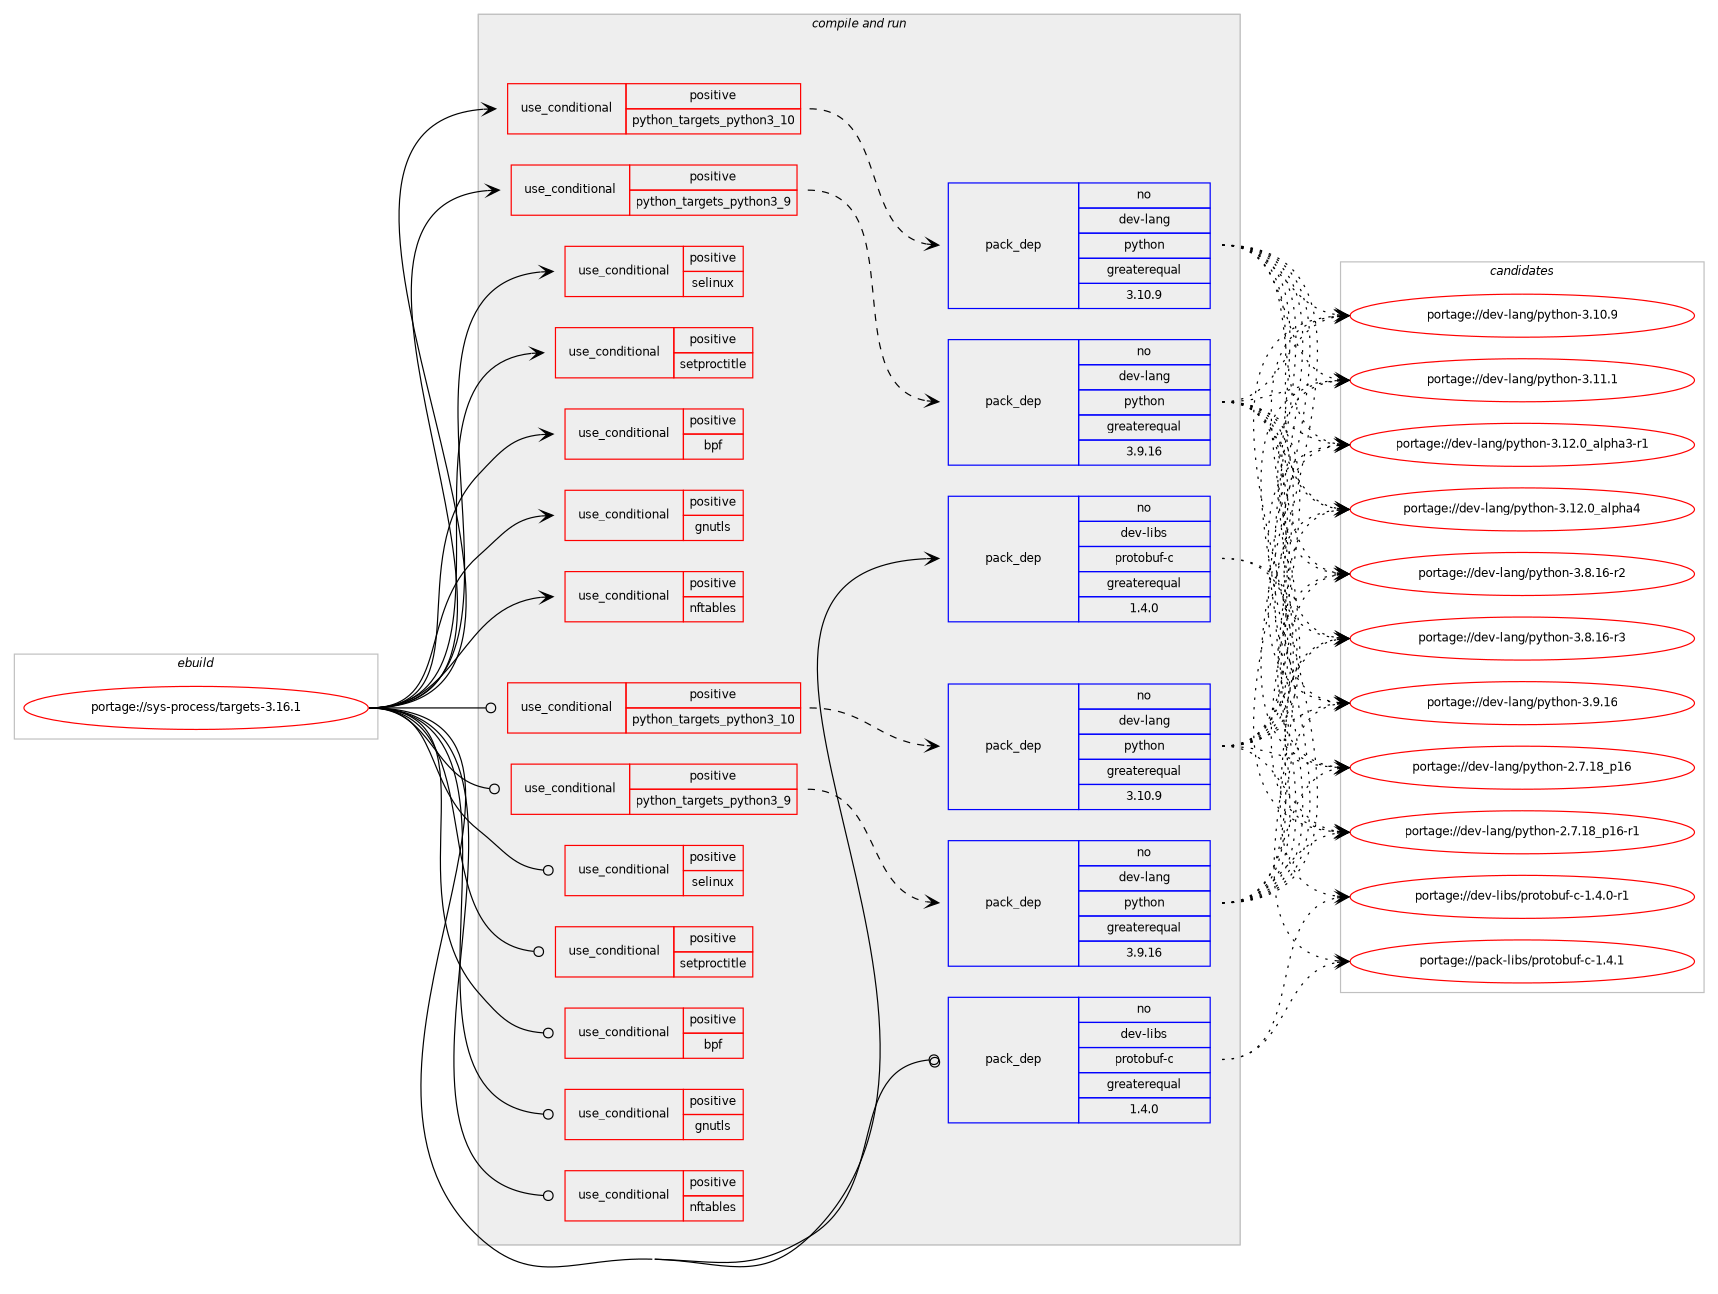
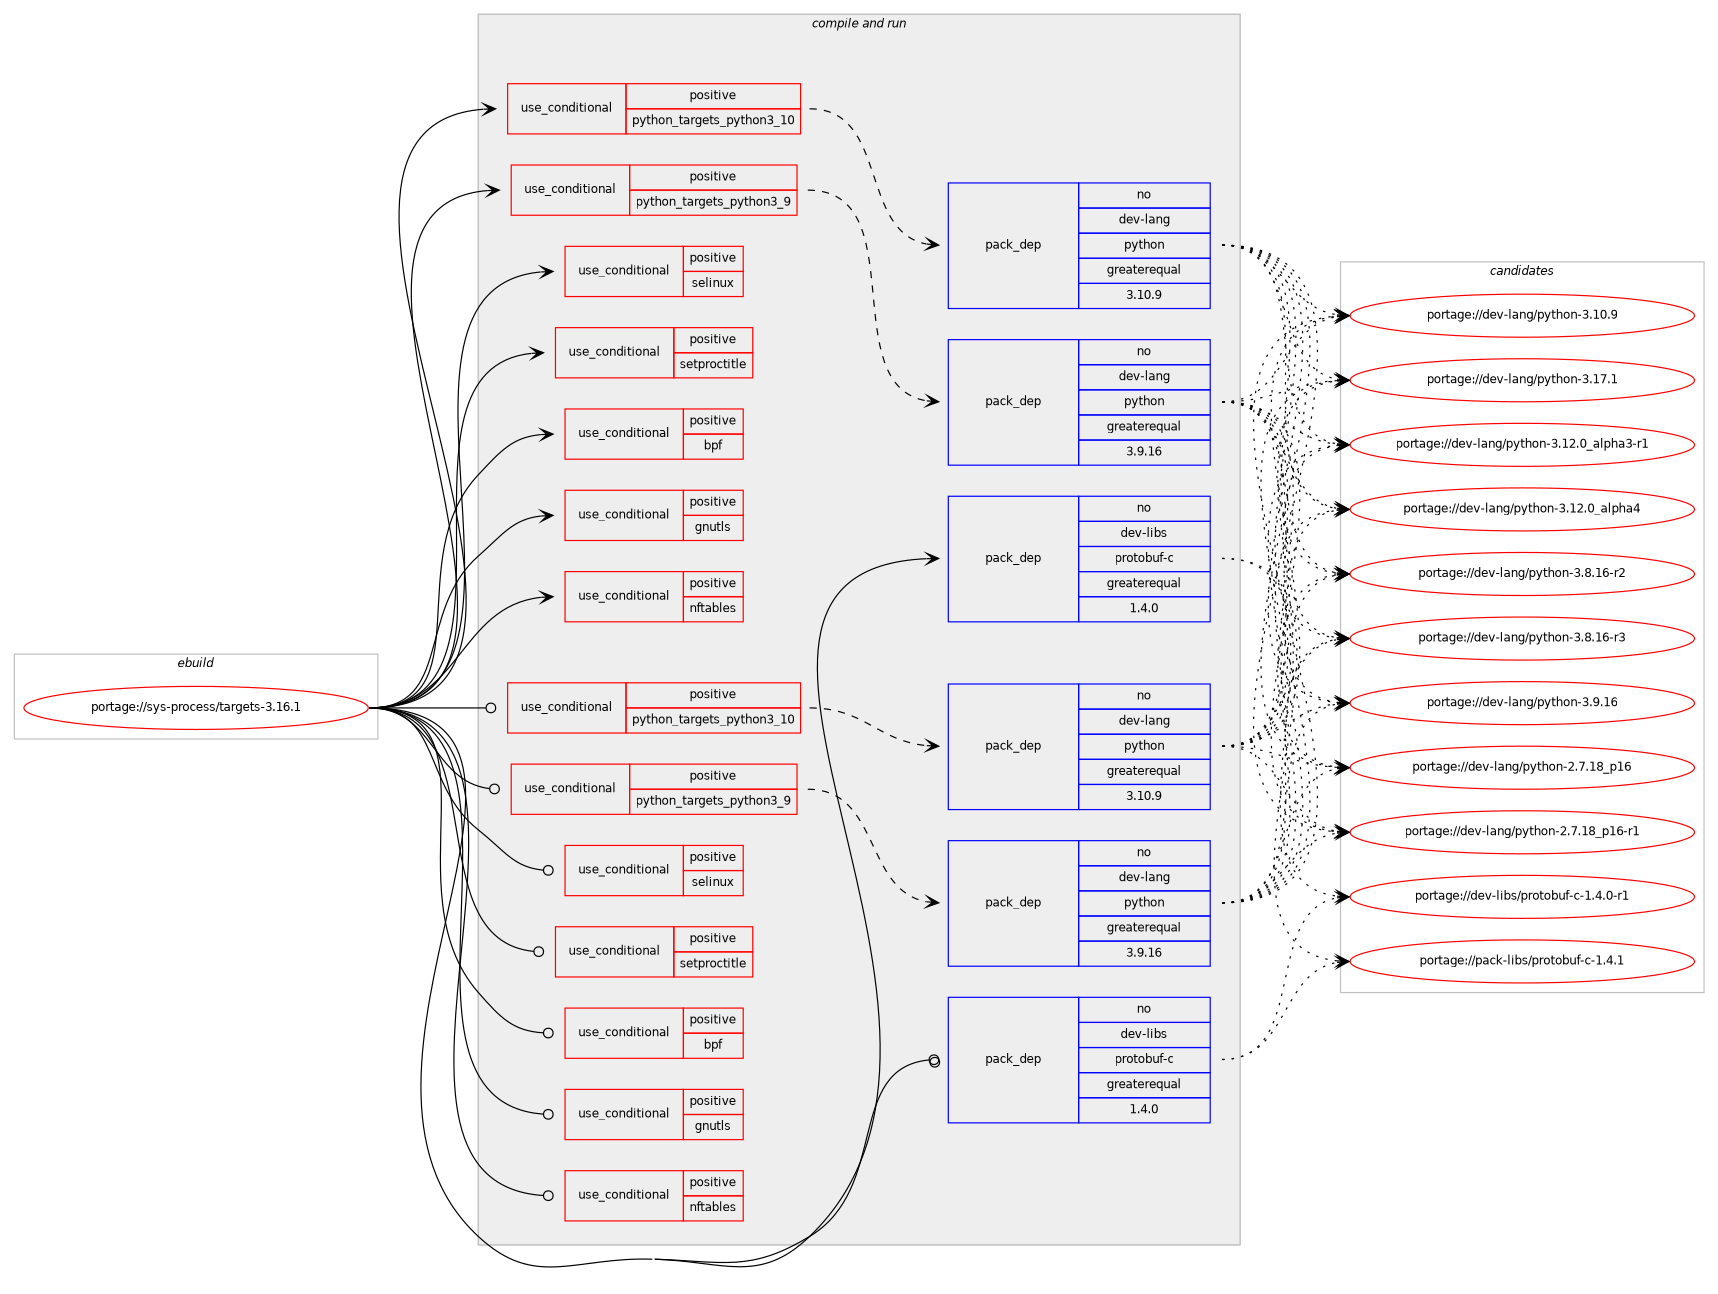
node "portage://dev-lang/python-3.11.1": label "portage://dev-lang/python-3.11.1" -> "portage://dev-lang/python-3.17.1"
